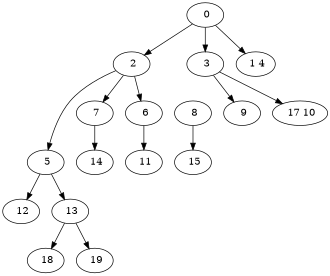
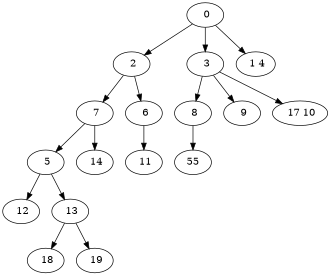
edge "3" -> "8": added
edge "2" -> "5": now "7" -> "5"
node "15": label "15" -> "55"
